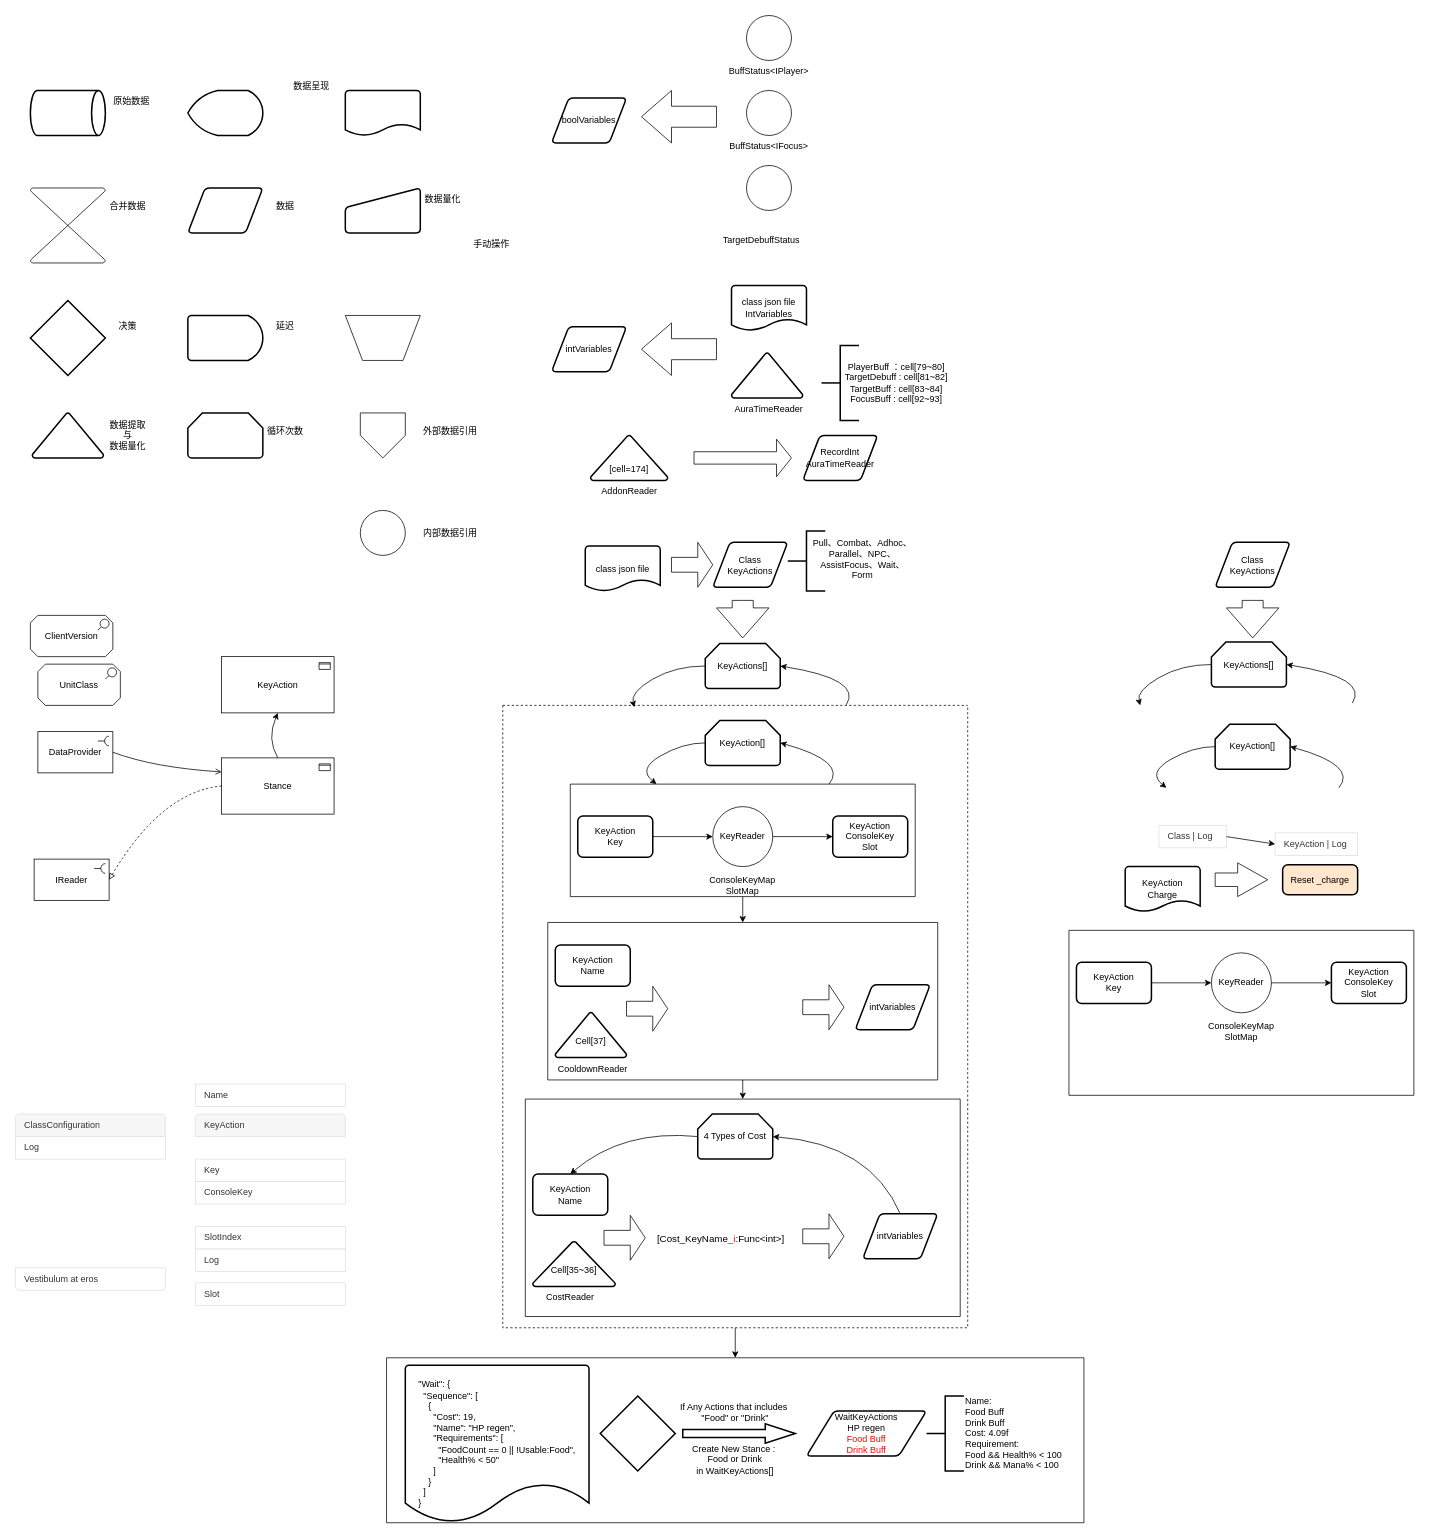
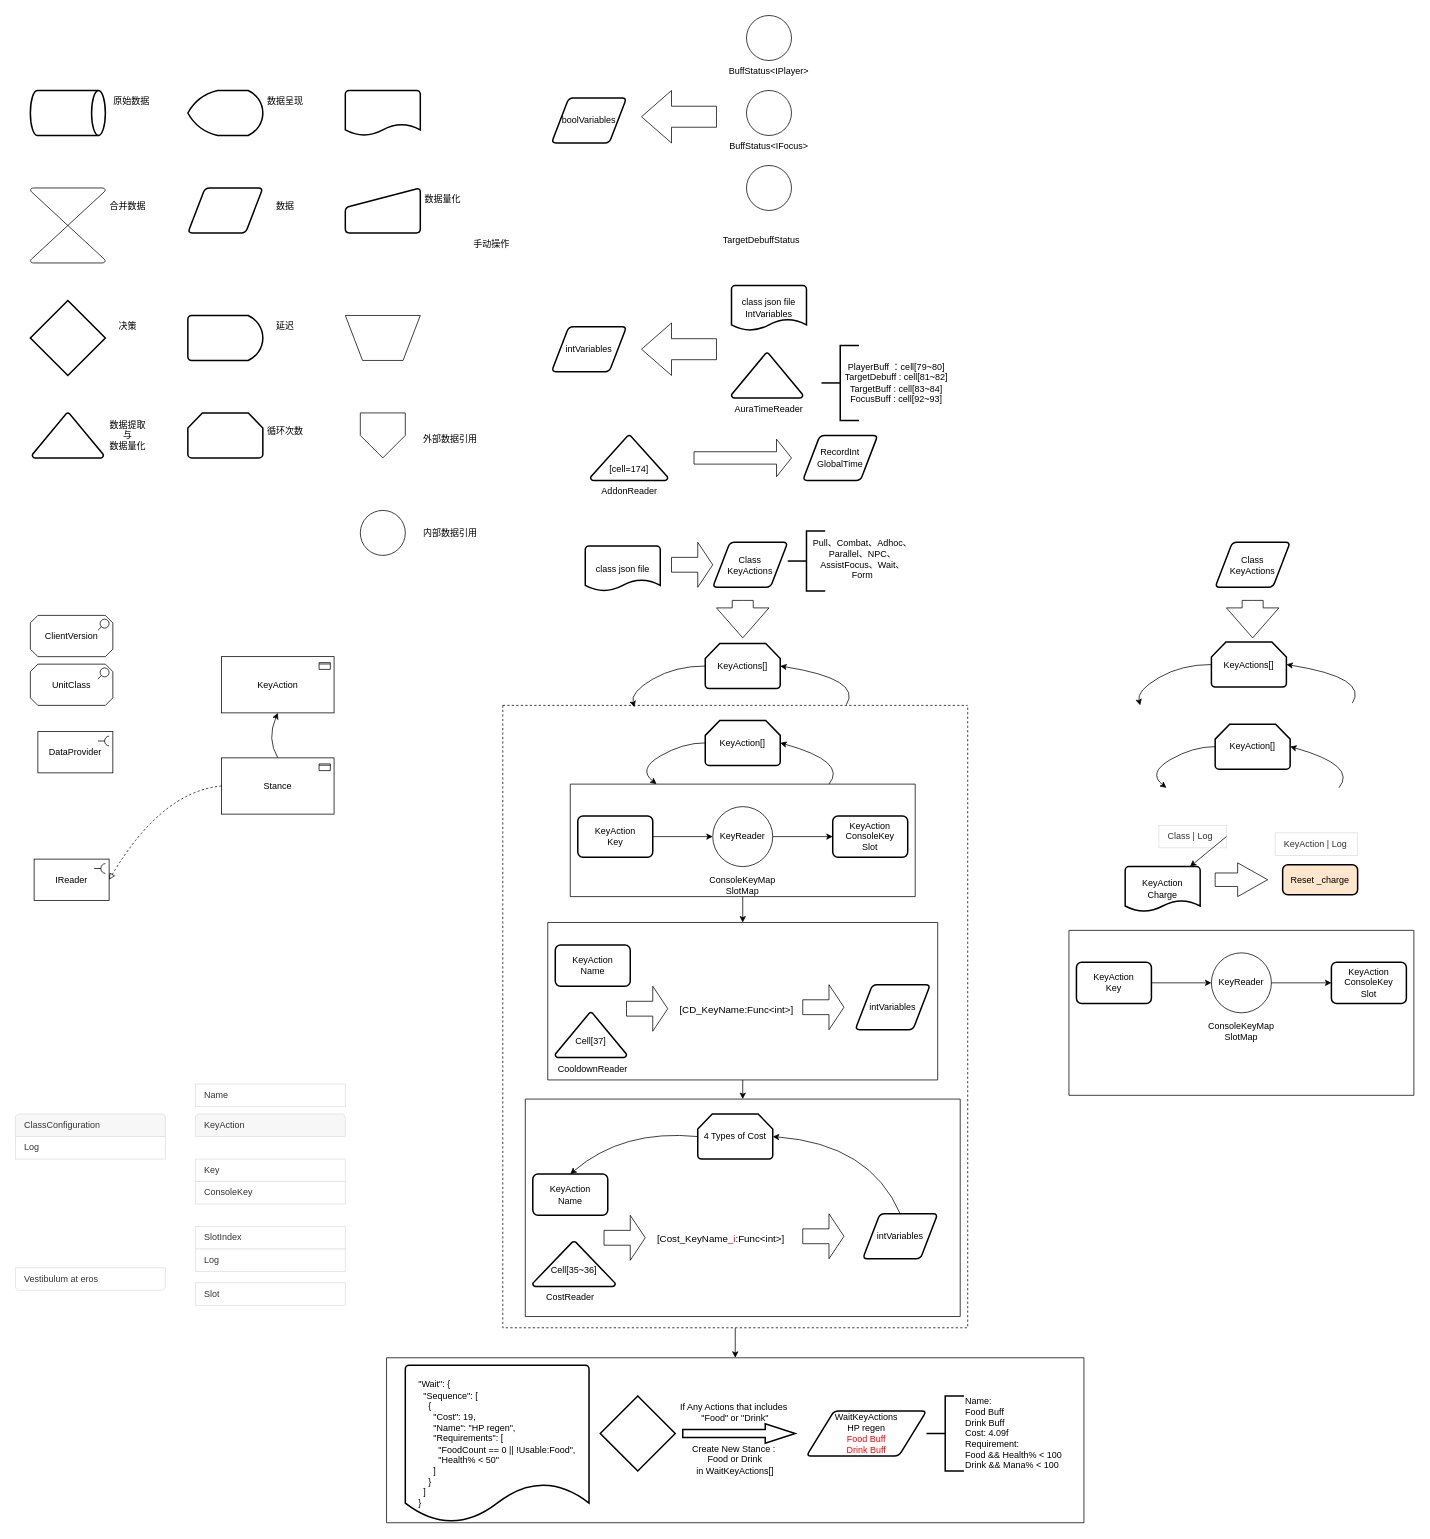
node "数据呈现": moved (312, 87) -> (285, 102)
node "外部数据引用": moved (450, 432) -> (450, 439)
node "RecordInt AuraTimeReader": label "RecordInt AuraTimeReader" -> "RecordInt GlobalTime"
node "UnitClass": moved (79, 685) -> (72, 685)
edge "DataProvider" -> "Stance": removed
edge "Class | Log" -> "KeyAction | Log": now "Class | Log" -> "KeyAction Charge"
node "[CD_KeyName:Func<int>]": added
